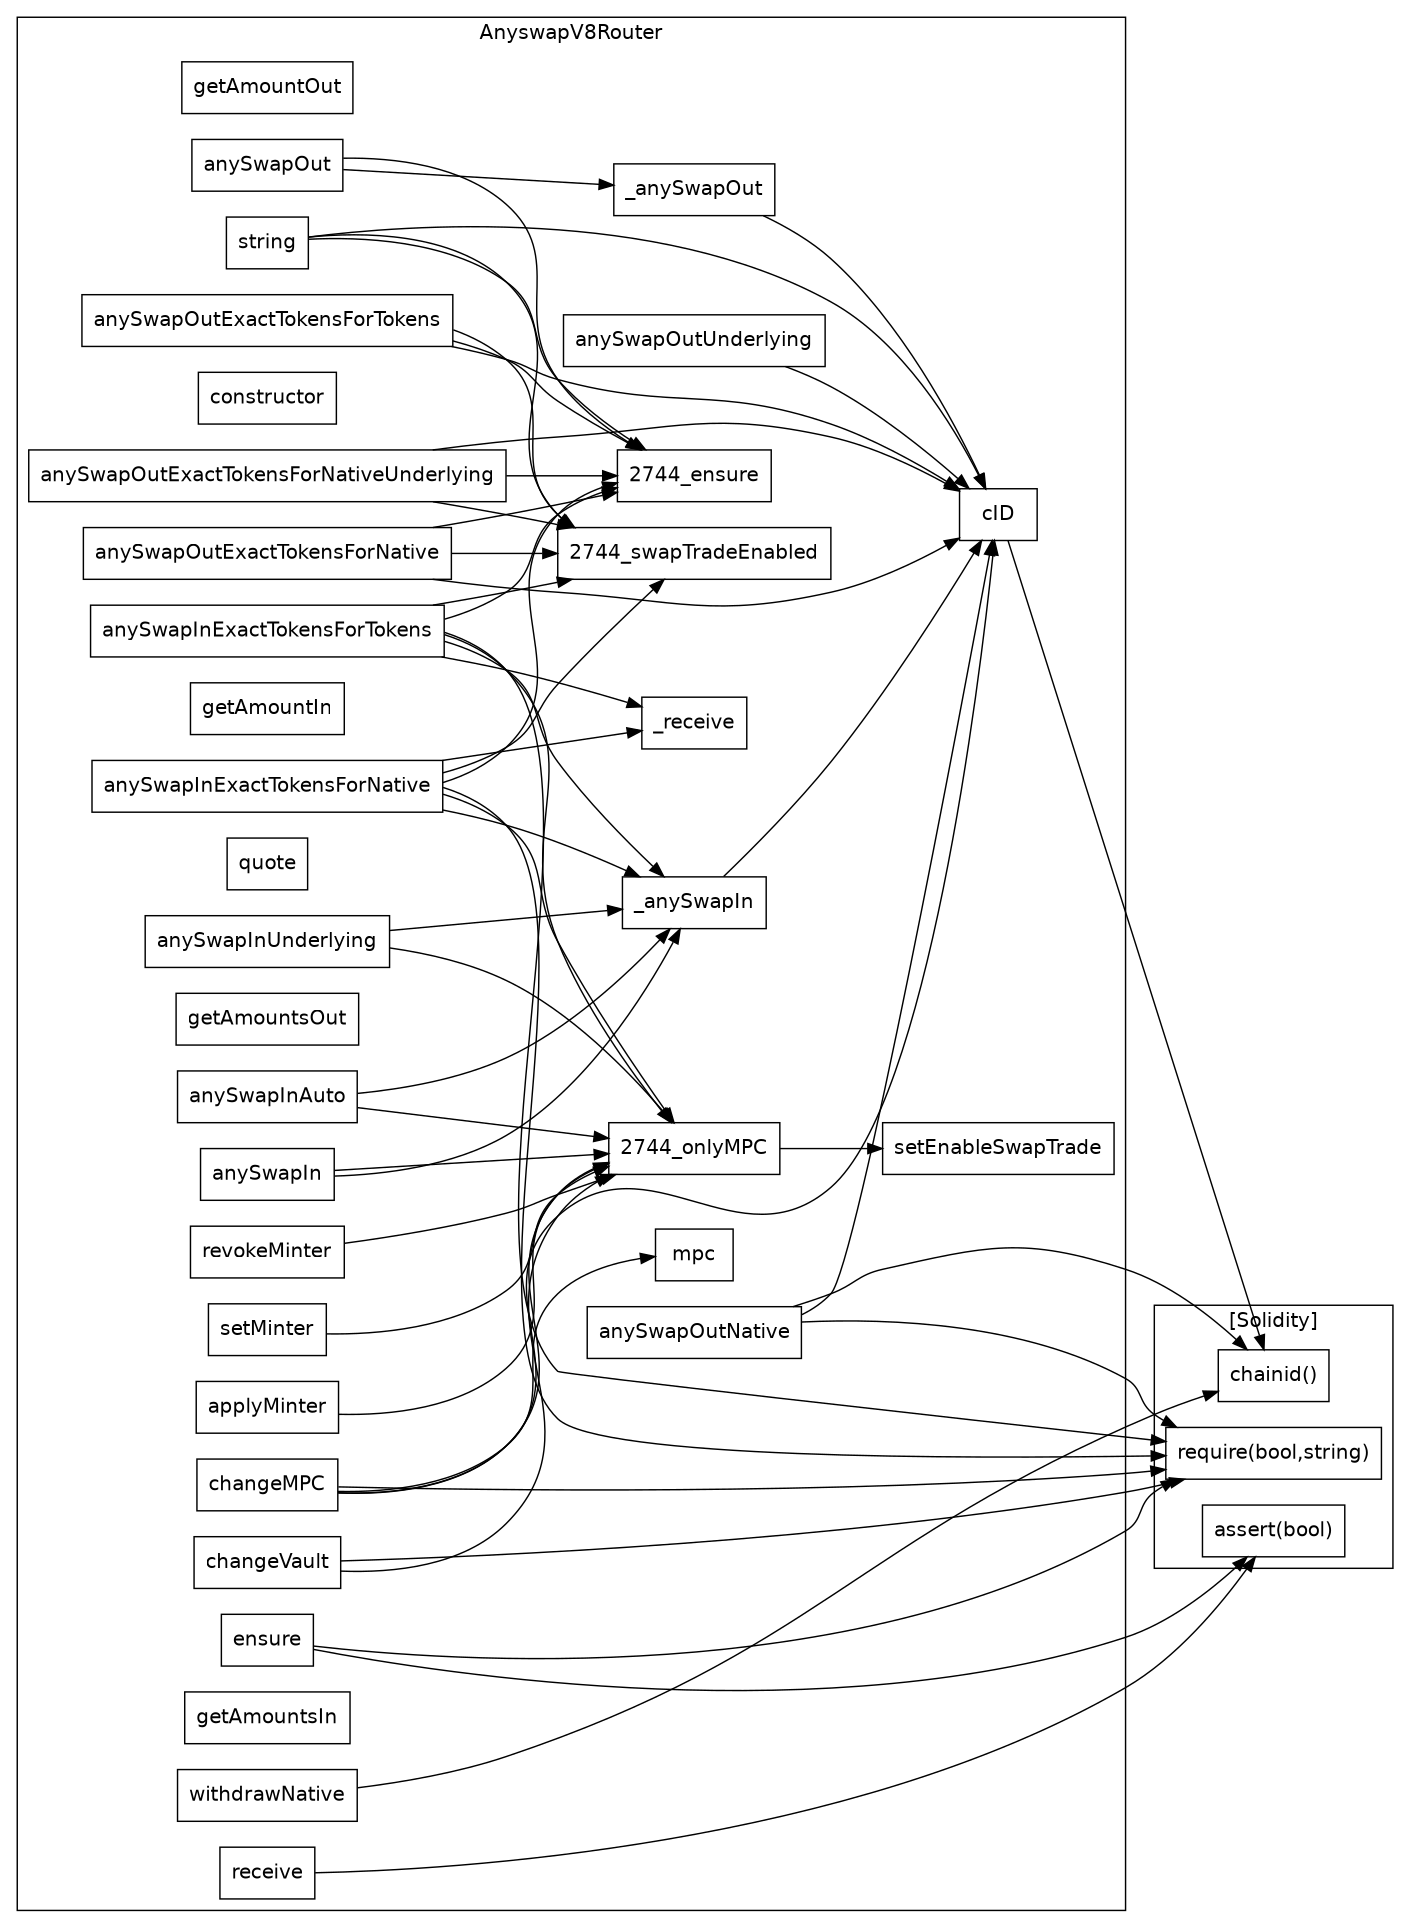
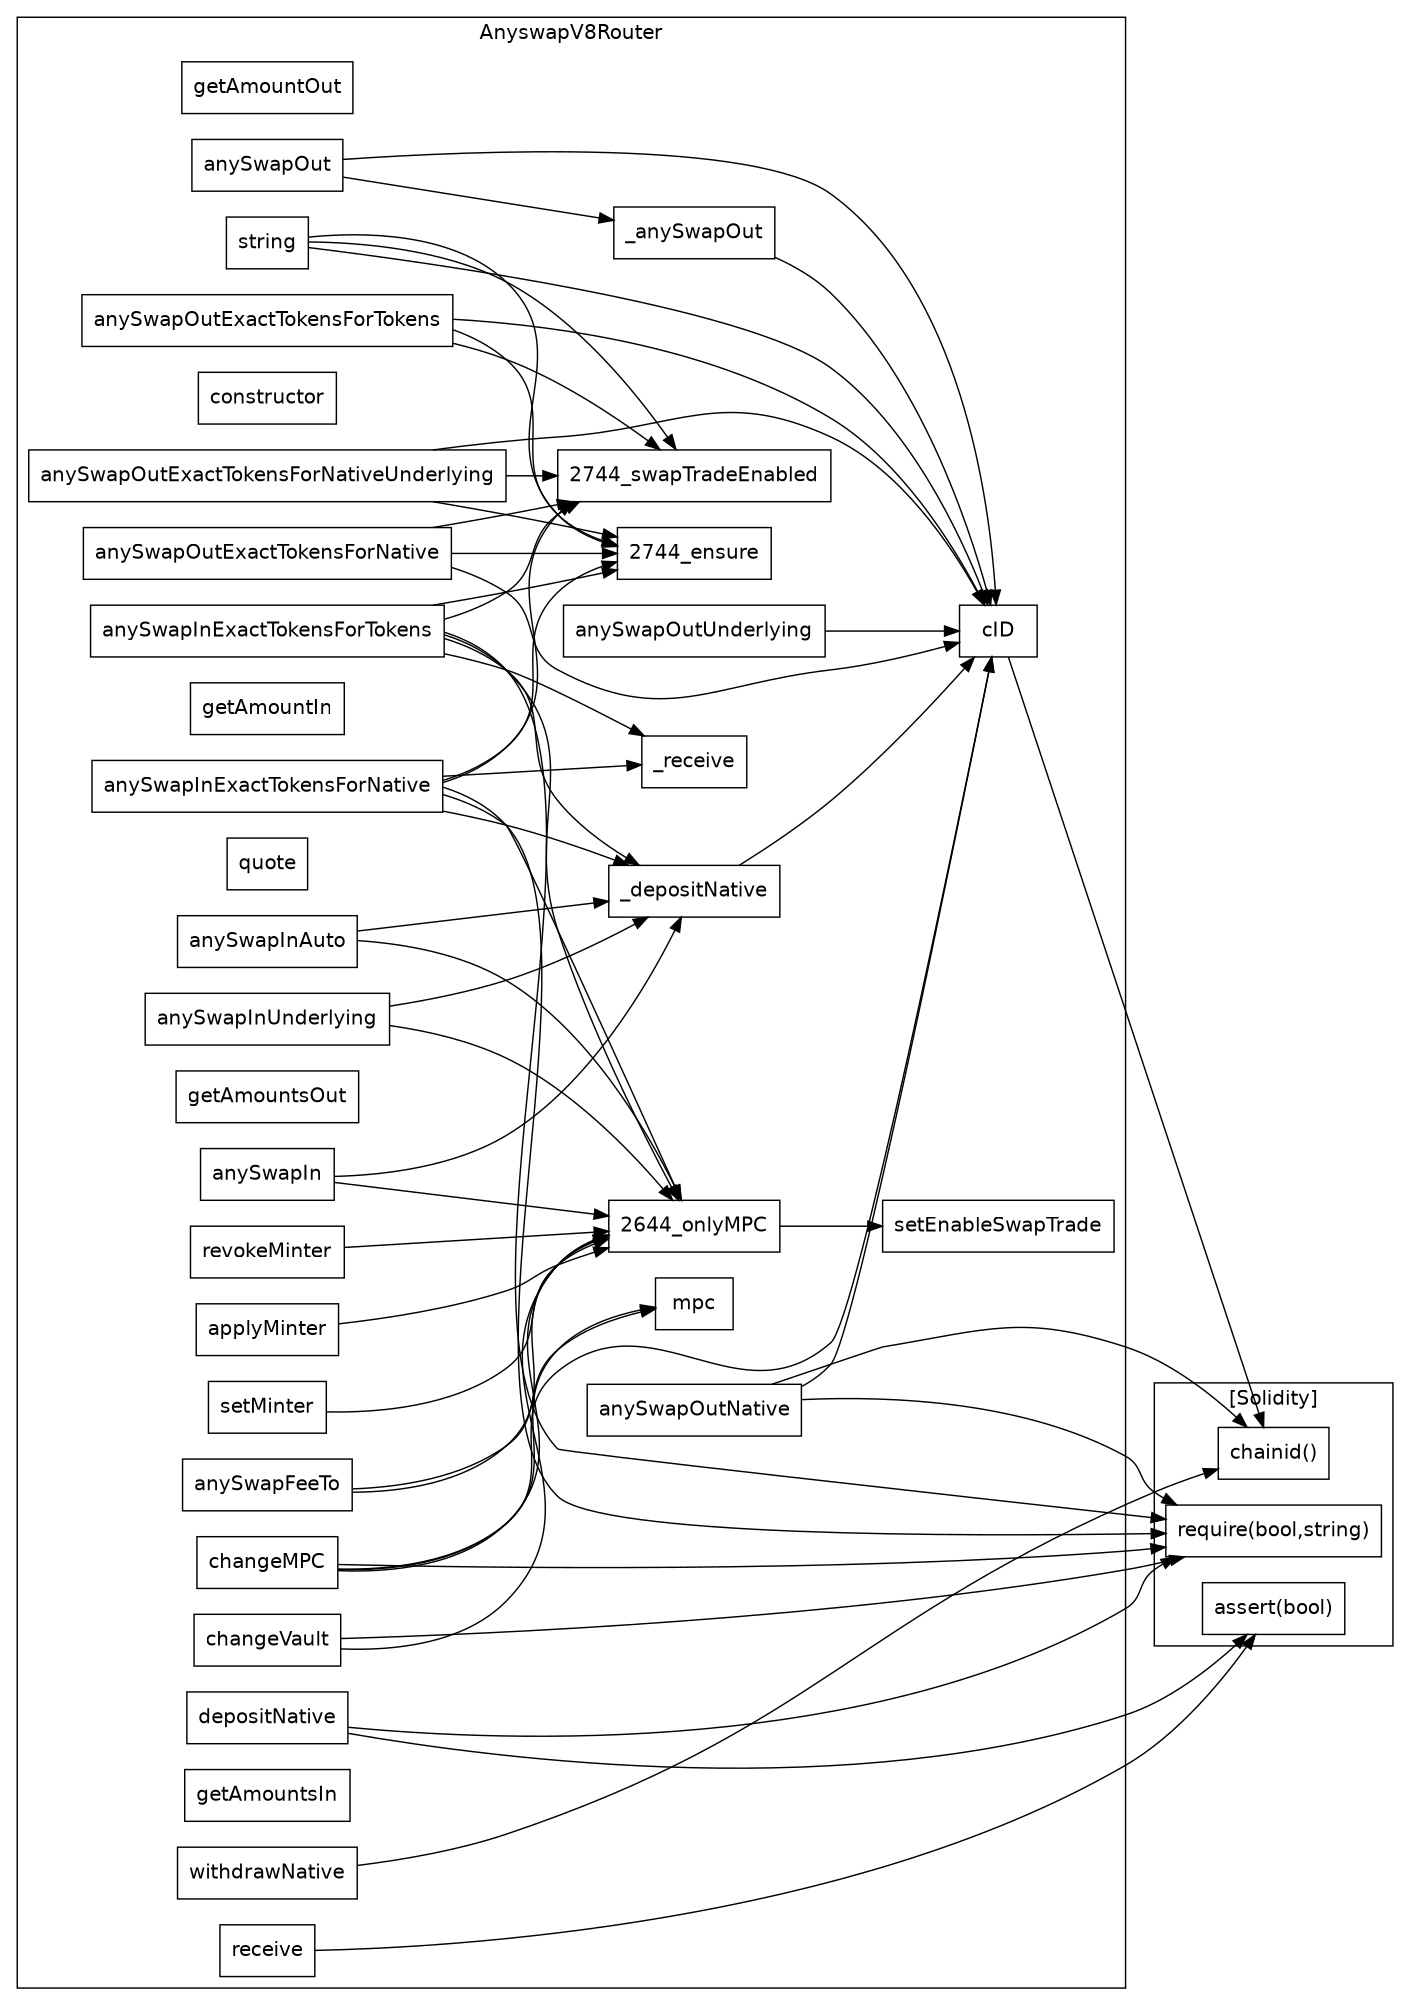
edge "anySwapOut" -> "2744_ensure": now "anySwapOut" -> "cID"
node "_anySwapIn": label "_anySwapIn" -> "_depositNative"
node "2744_onlyMPC": label "2744_onlyMPC" -> "2644_onlyMPC"
node "anySwapFeeTo": added
node "ensure": label "ensure" -> "depositNative"
